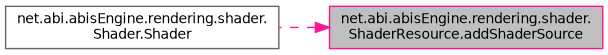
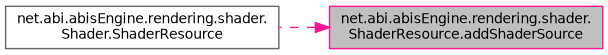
node "net.abi.abisEngine.rendering.shader. Shader.Shader": label "net.abi.abisEngine.rendering.shader. Shader.Shader" -> "net.abi.abisEngine.rendering.shader. Shader.ShaderResource"
